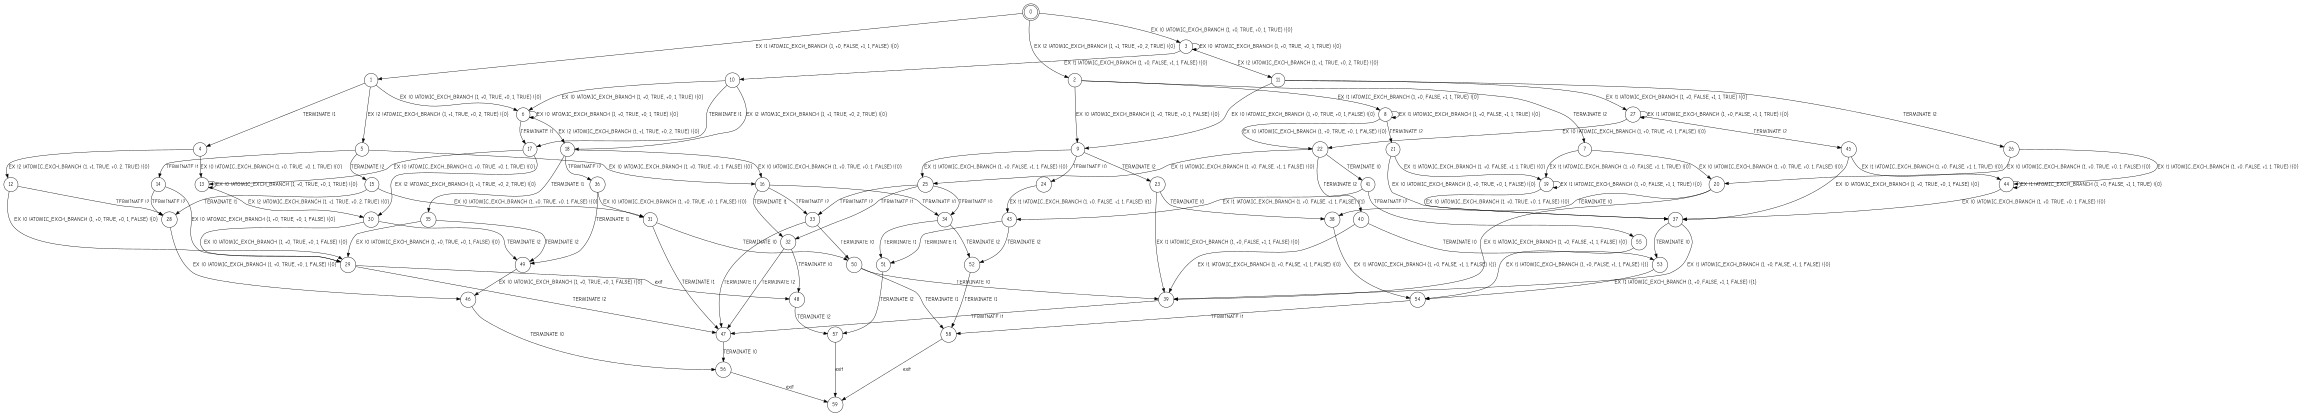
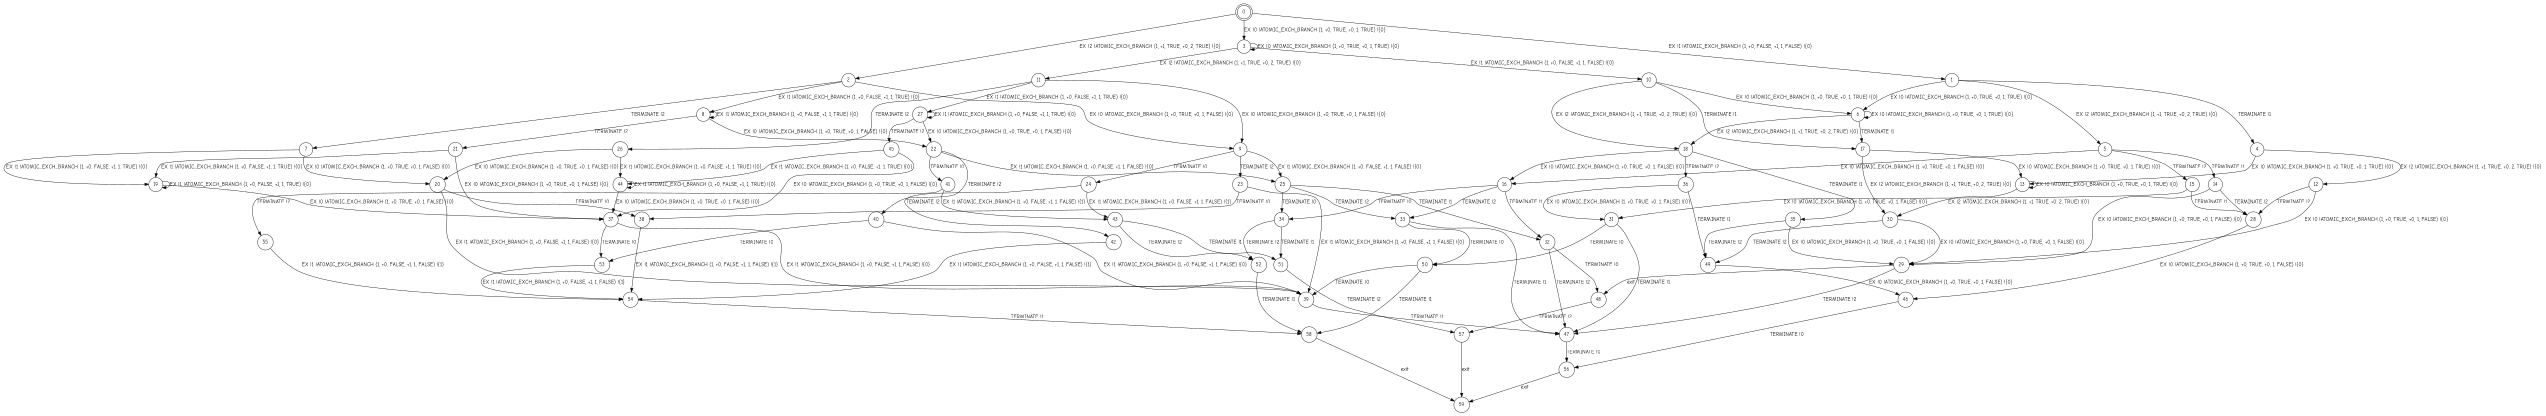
node "42": added
